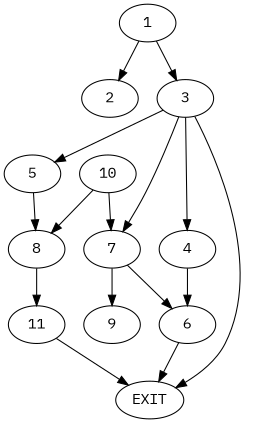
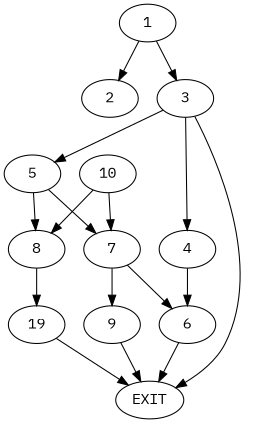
edge "3" -> "7": now "5" -> "7"
node "11": label "11" -> "19"
edge "9" -> "EXIT": added
